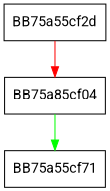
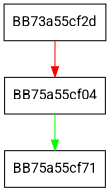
node "BB75a55cf2d": label "BB75a55cf2d" -> "BB73a55cf2d"
node "BB75a85cf04": label "BB75a85cf04" -> "BB75a55cf04"
